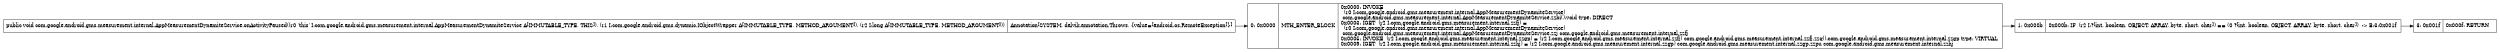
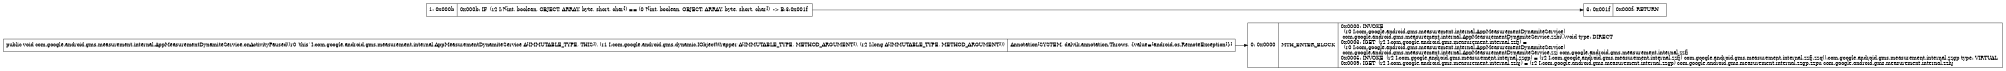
edge "0: 0x0000" -> "1: 0x000b": removed
